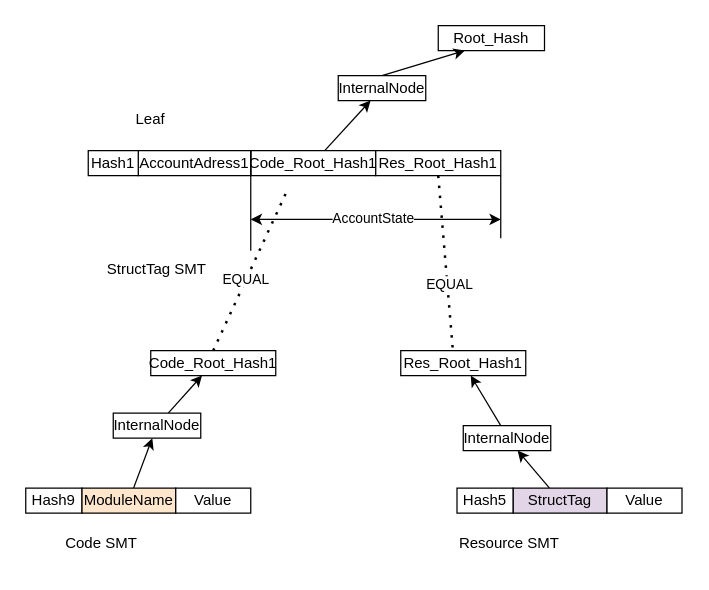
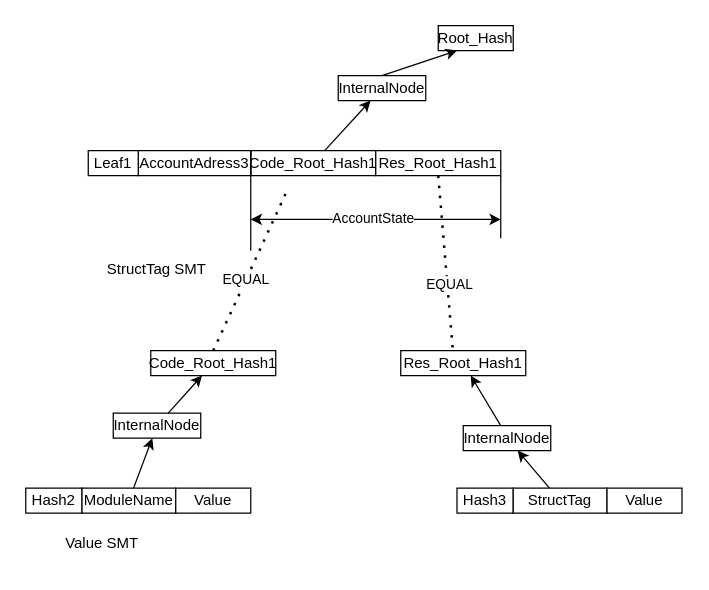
node "Root_Hash": size 106x25 -> 75x25
node "Leaf": removed
node "Hash1": label "Hash1" -> "Leaf1"
node "AccountAdress1": label "AccountAdress1" -> "AccountAdress3"
node "Hash9": label "Hash9" -> "Hash2"
node "ModuleName": fillcolor #ffe6cc -> #ffffff
node "Hash5": label "Hash5" -> "Hash3"
node "StructTag": fillcolor #e1d5e7 -> #ffffff
node "Code SMT": label "Code SMT" -> "Value SMT"
node "Resource SMT": removed
